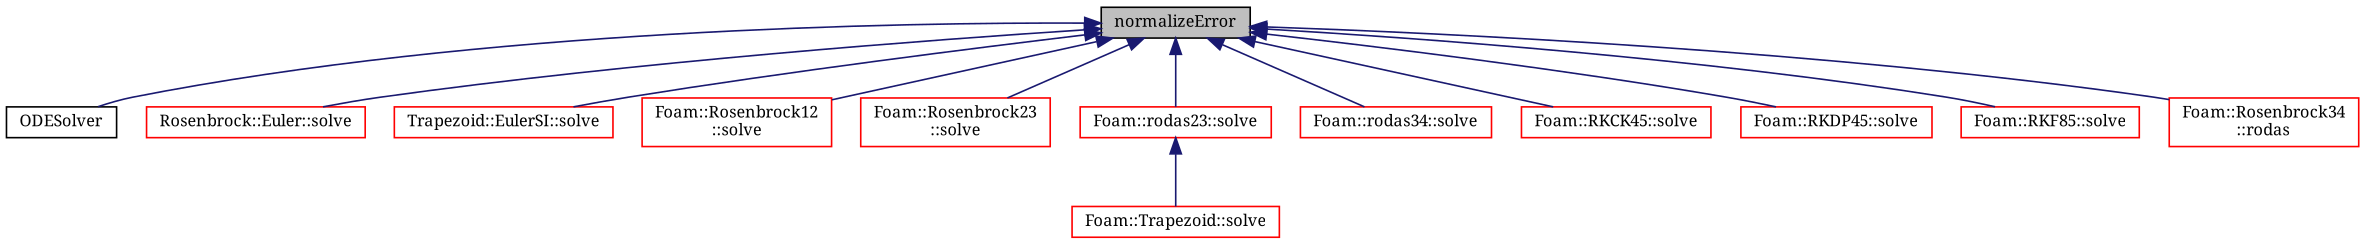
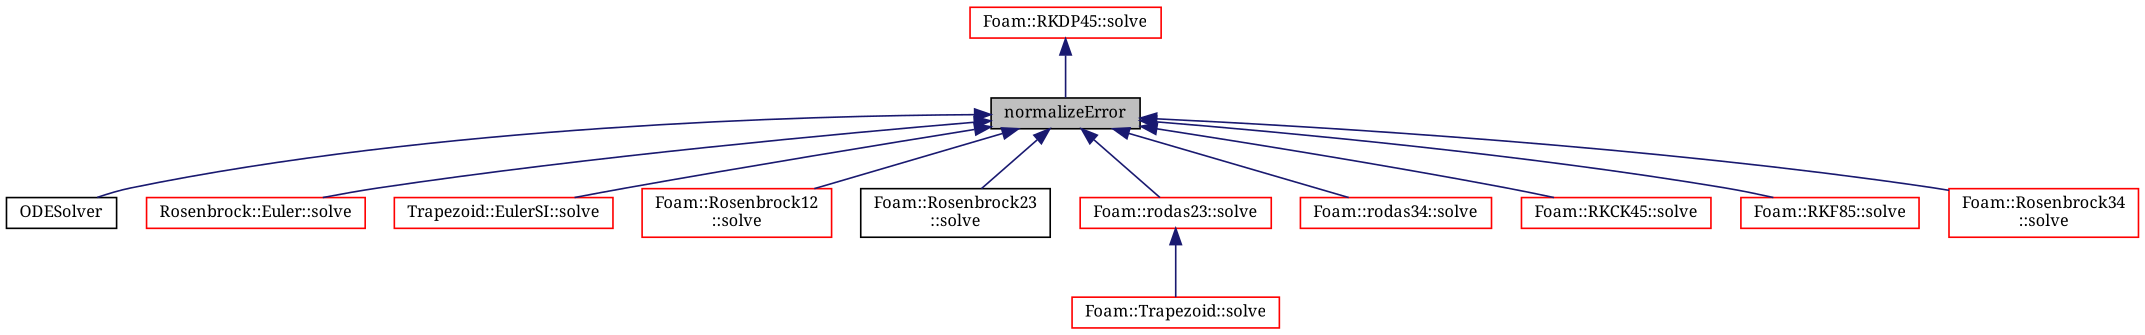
edge "Foam::RKDP45::solve" -> "normalizeError": reversed
node "Foam::Rosenbrock23 ::solve": color red -> black
node "Foam::Rosenbrock34 ::rodas": label "Foam::Rosenbrock34 ::rodas" -> "Foam::Rosenbrock34 ::solve"
